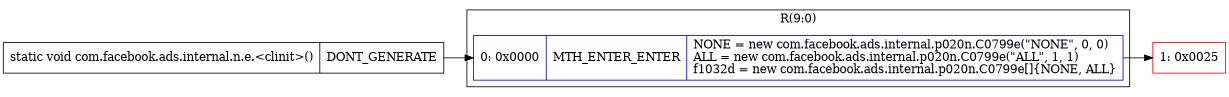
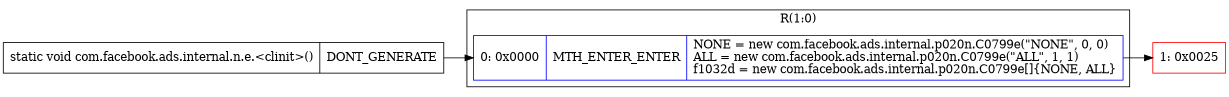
cluster "R(9:0)": label "R(9:0)" -> "R(1:0)"
